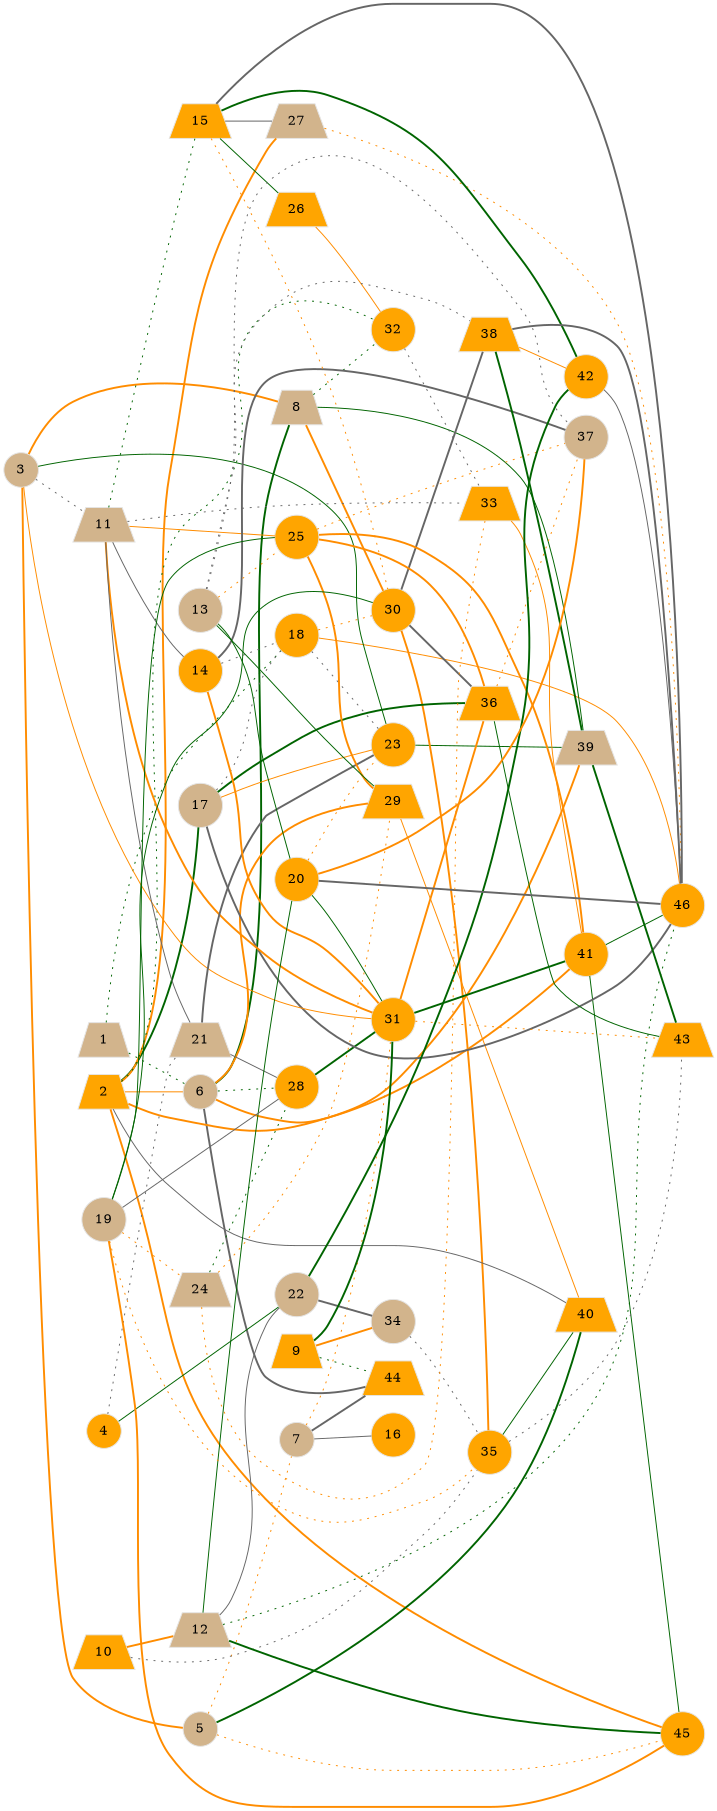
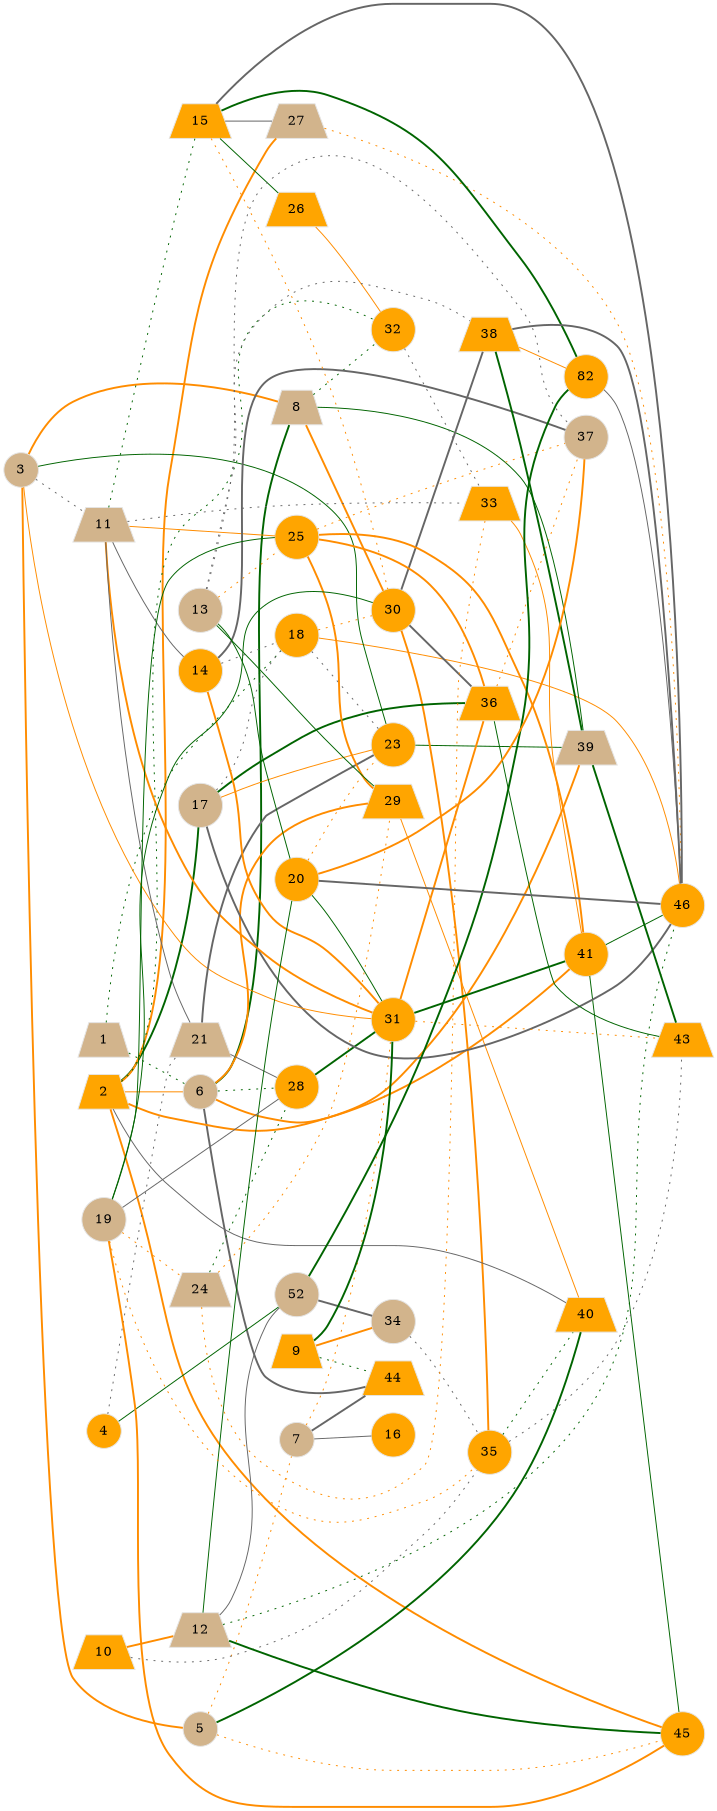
node "42": label "42" -> "82"
node "22": label "22" -> "52"
edge "40" -- "35": style solid -> dotted
